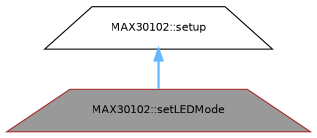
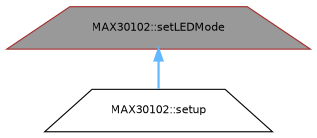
edge "MAX30102::setLEDMode" -> "MAX30102::setup": reversed
